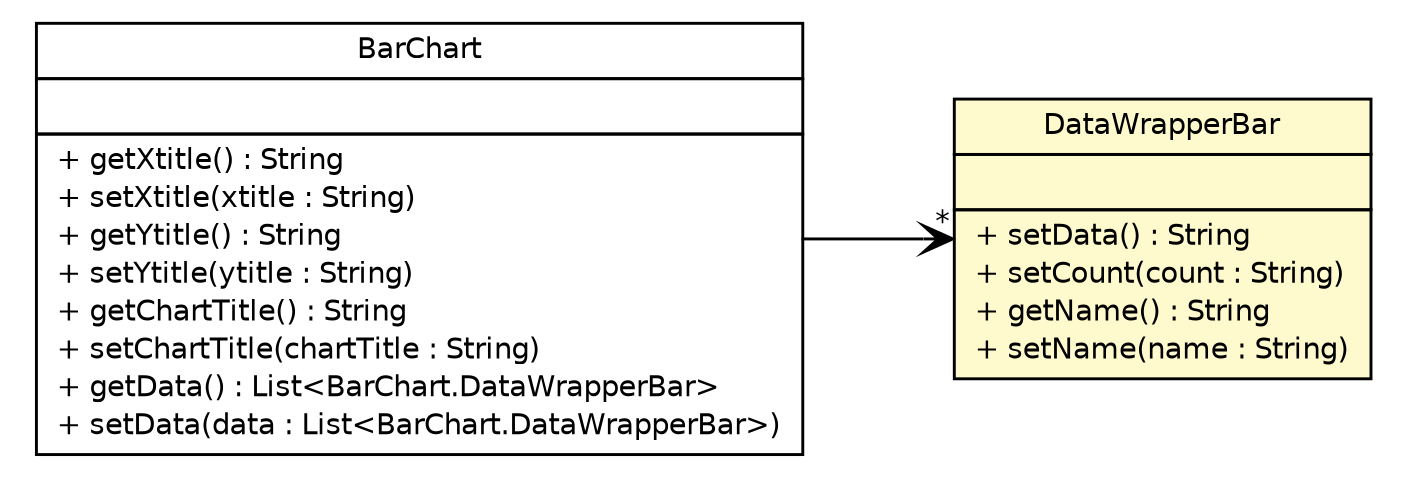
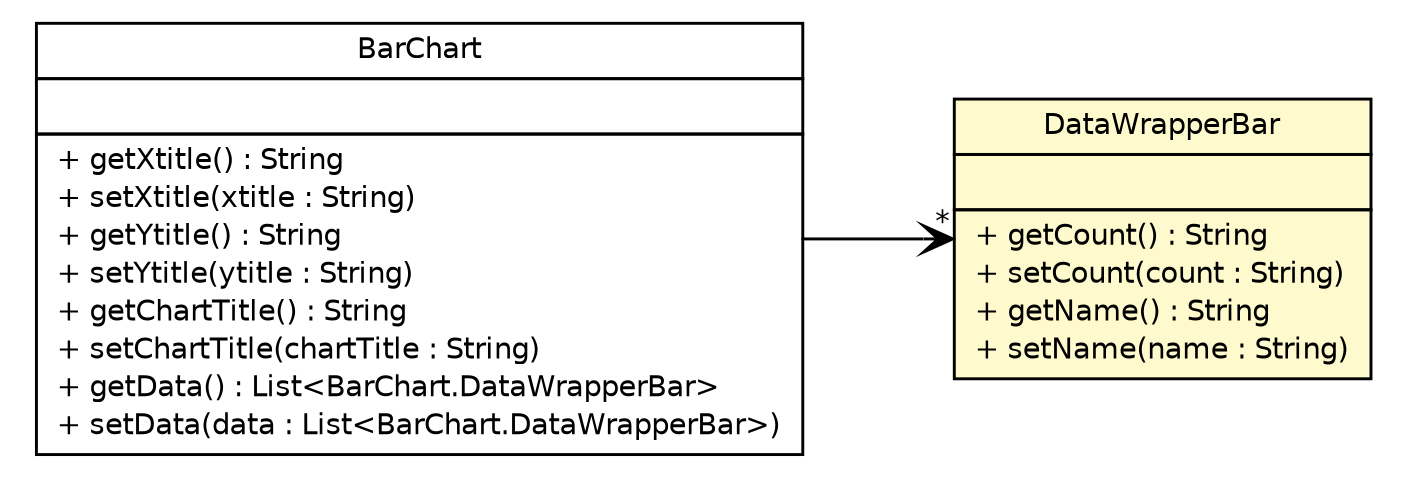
node "DataWrapperBar": text "+ setData() : String" -> "+ getCount() : String"
